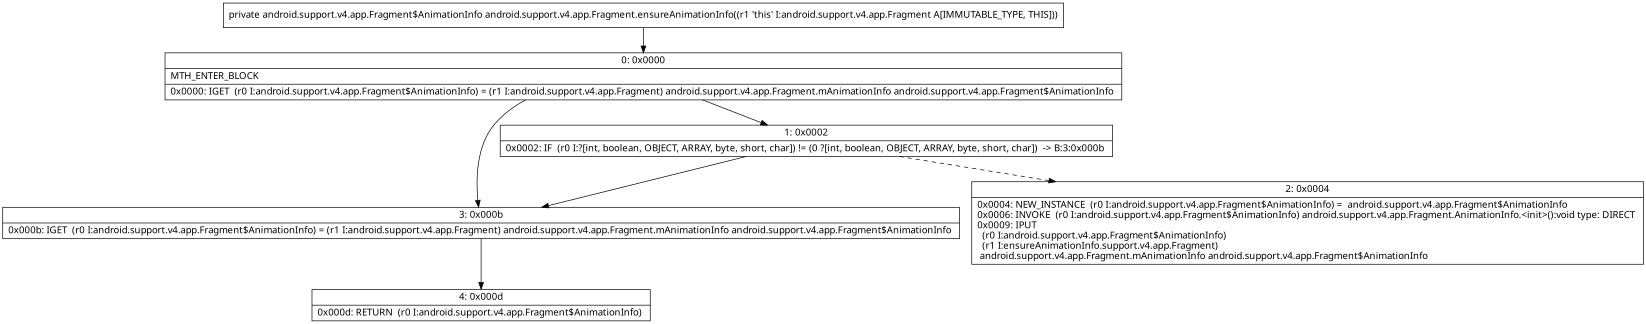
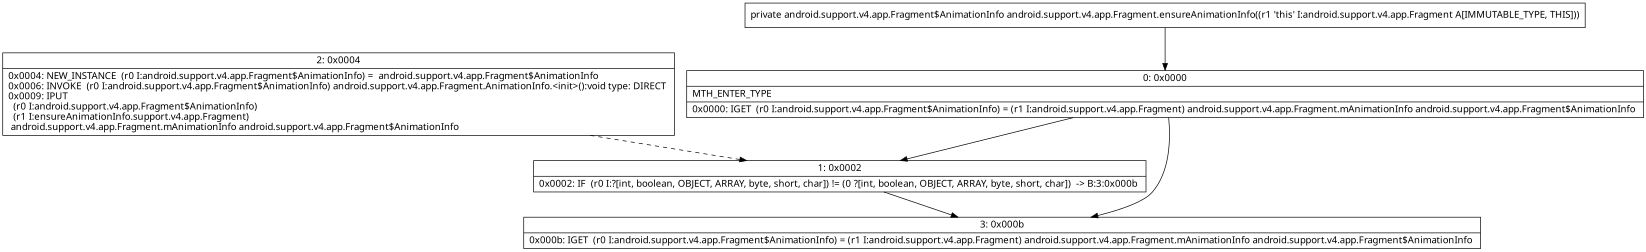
node "0: 0x0000": text "MTH_ENTER_BLOCK" -> "MTH_ENTER_TYPE"
edge "1: 0x0002" -> "2: 0x0004": reversed
node "4: 0x000d": removed
